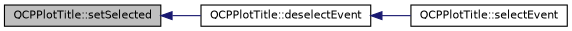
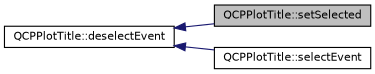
edge "QCPPlotTitle::deselectEvent" -> "QCPPlotTitle::setSelected": reversed
